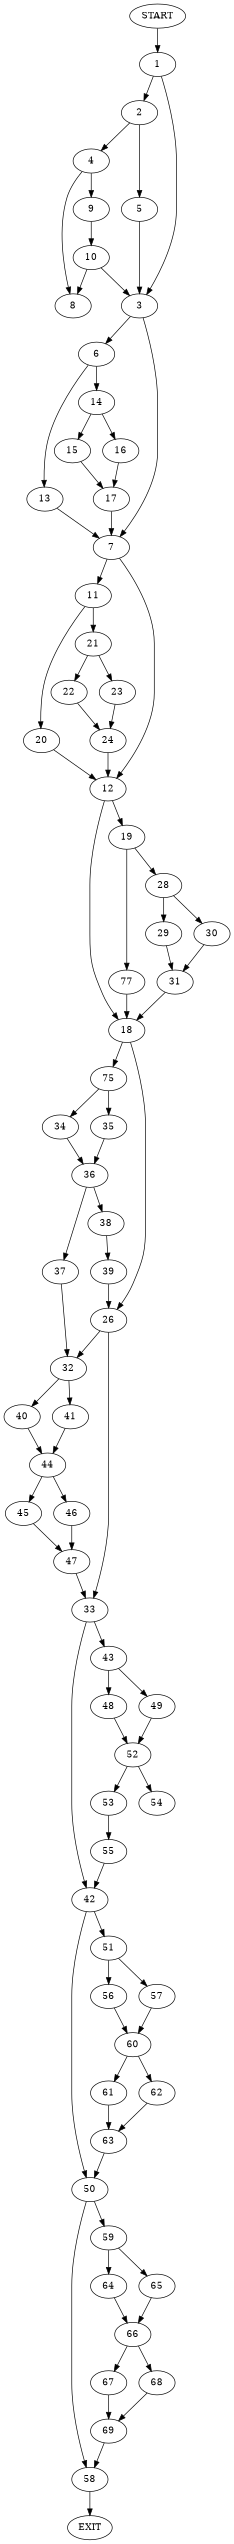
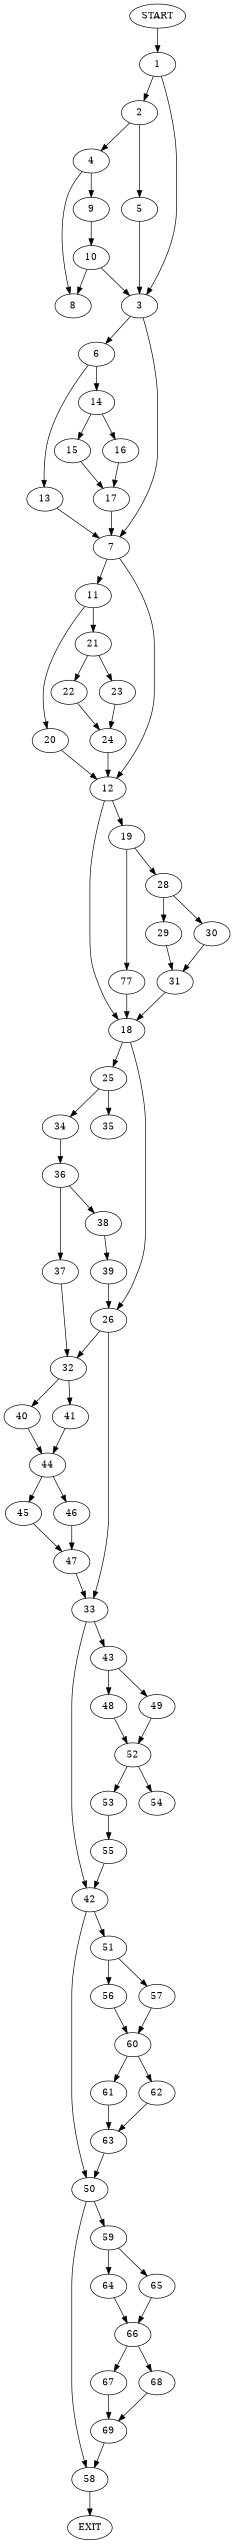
node "75": label "75" -> "25"
edge "35" -> "36": removed
